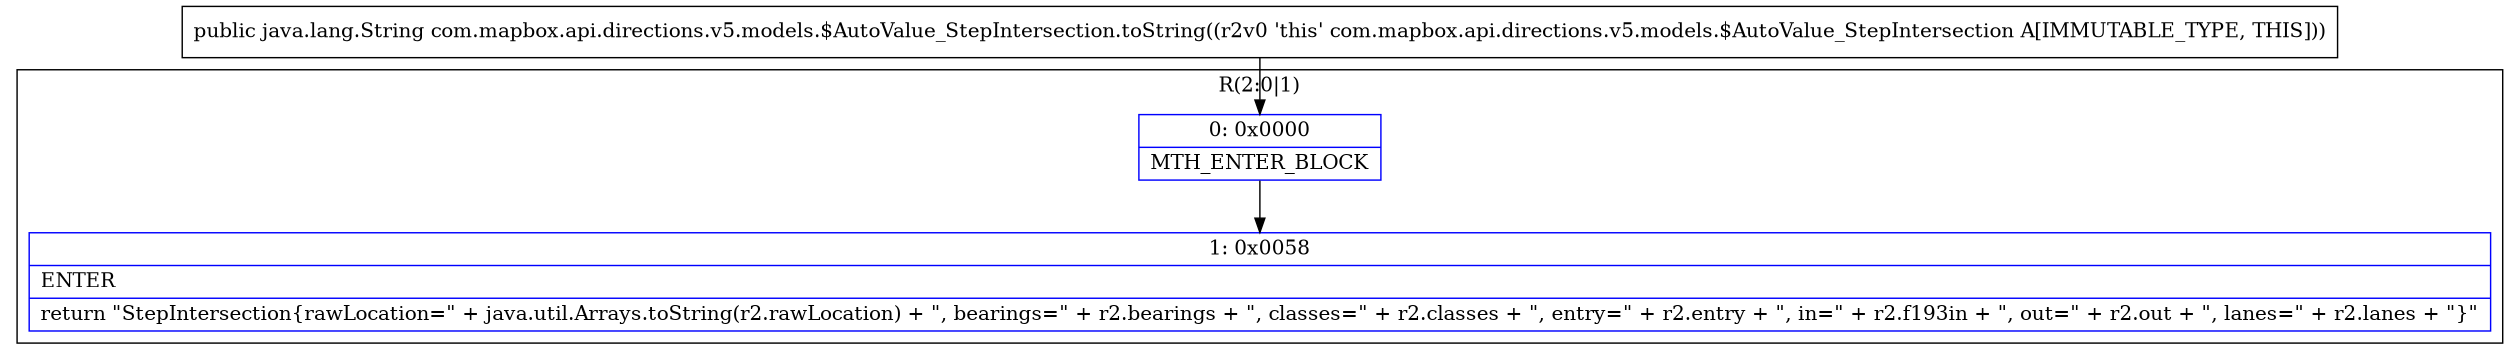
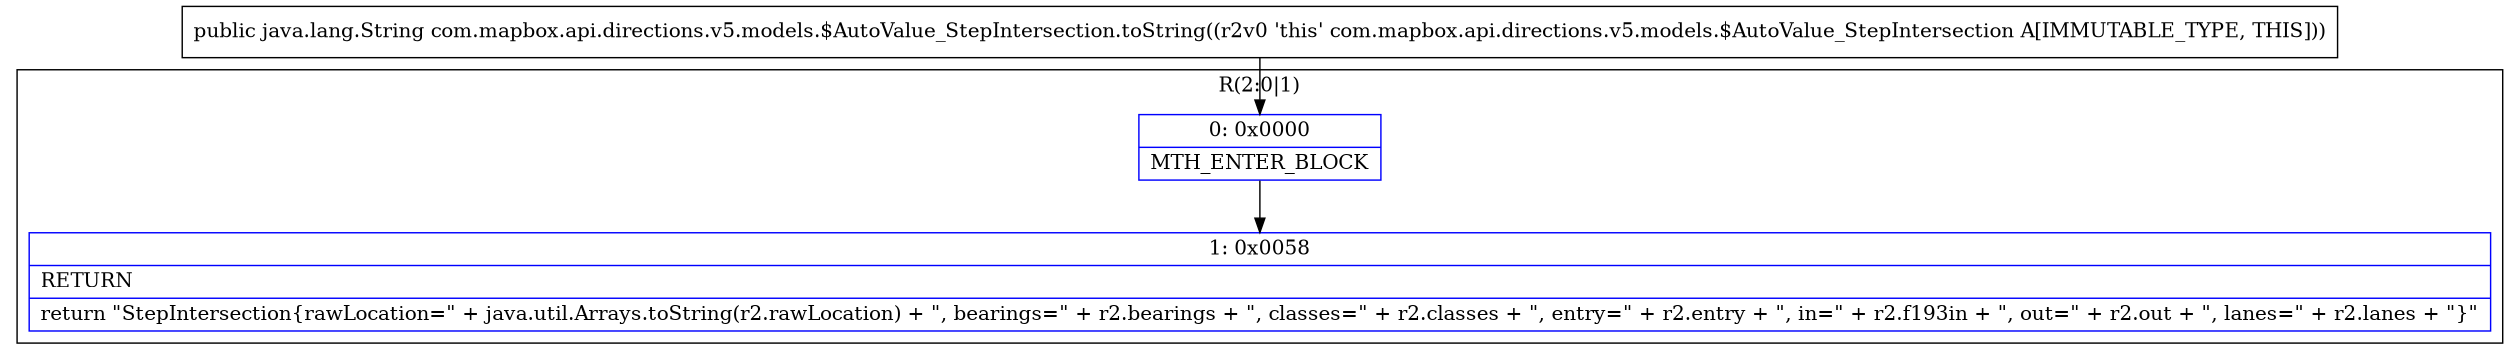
node "1: 0x0058": text "ENTER" -> "RETURN"
